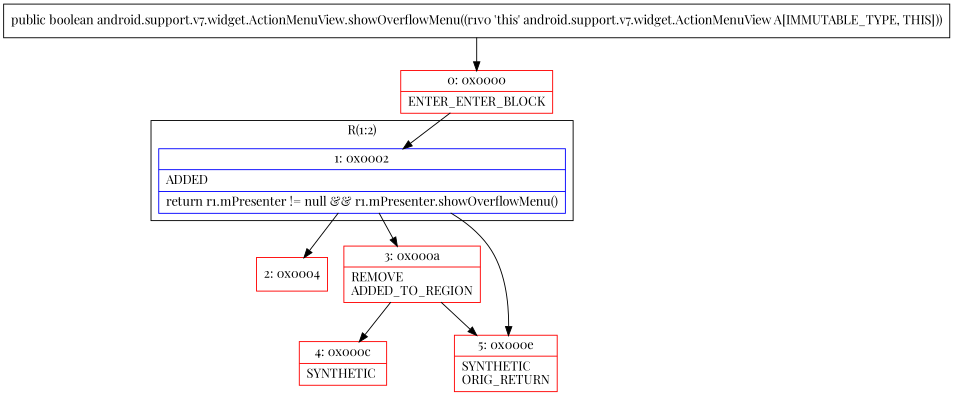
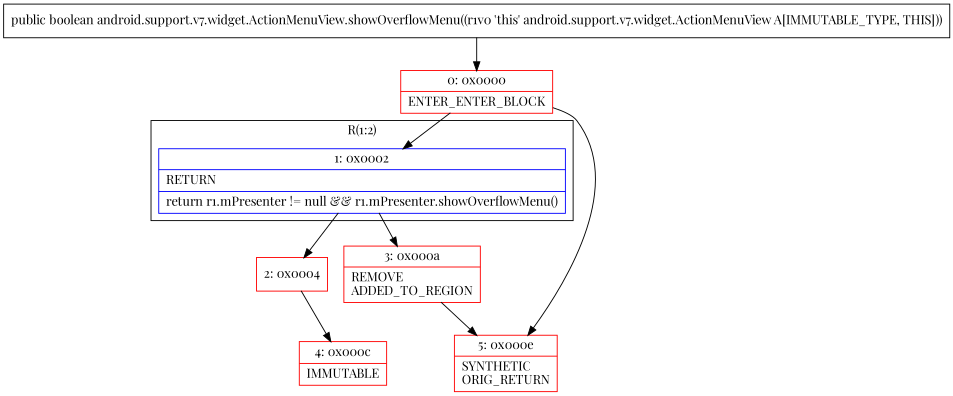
node "1: 0x0002": text "ADDED" -> "RETURN"
edge "1: 0x0002" -> "5: 0x000e": now "0: 0x0000" -> "5: 0x000e"
edge "3: 0x000a" -> "4: 0x000c": now "2: 0x0004" -> "4: 0x000c"
node "4: 0x000c": text "SYNTHETIC" -> "IMMUTABLE"
